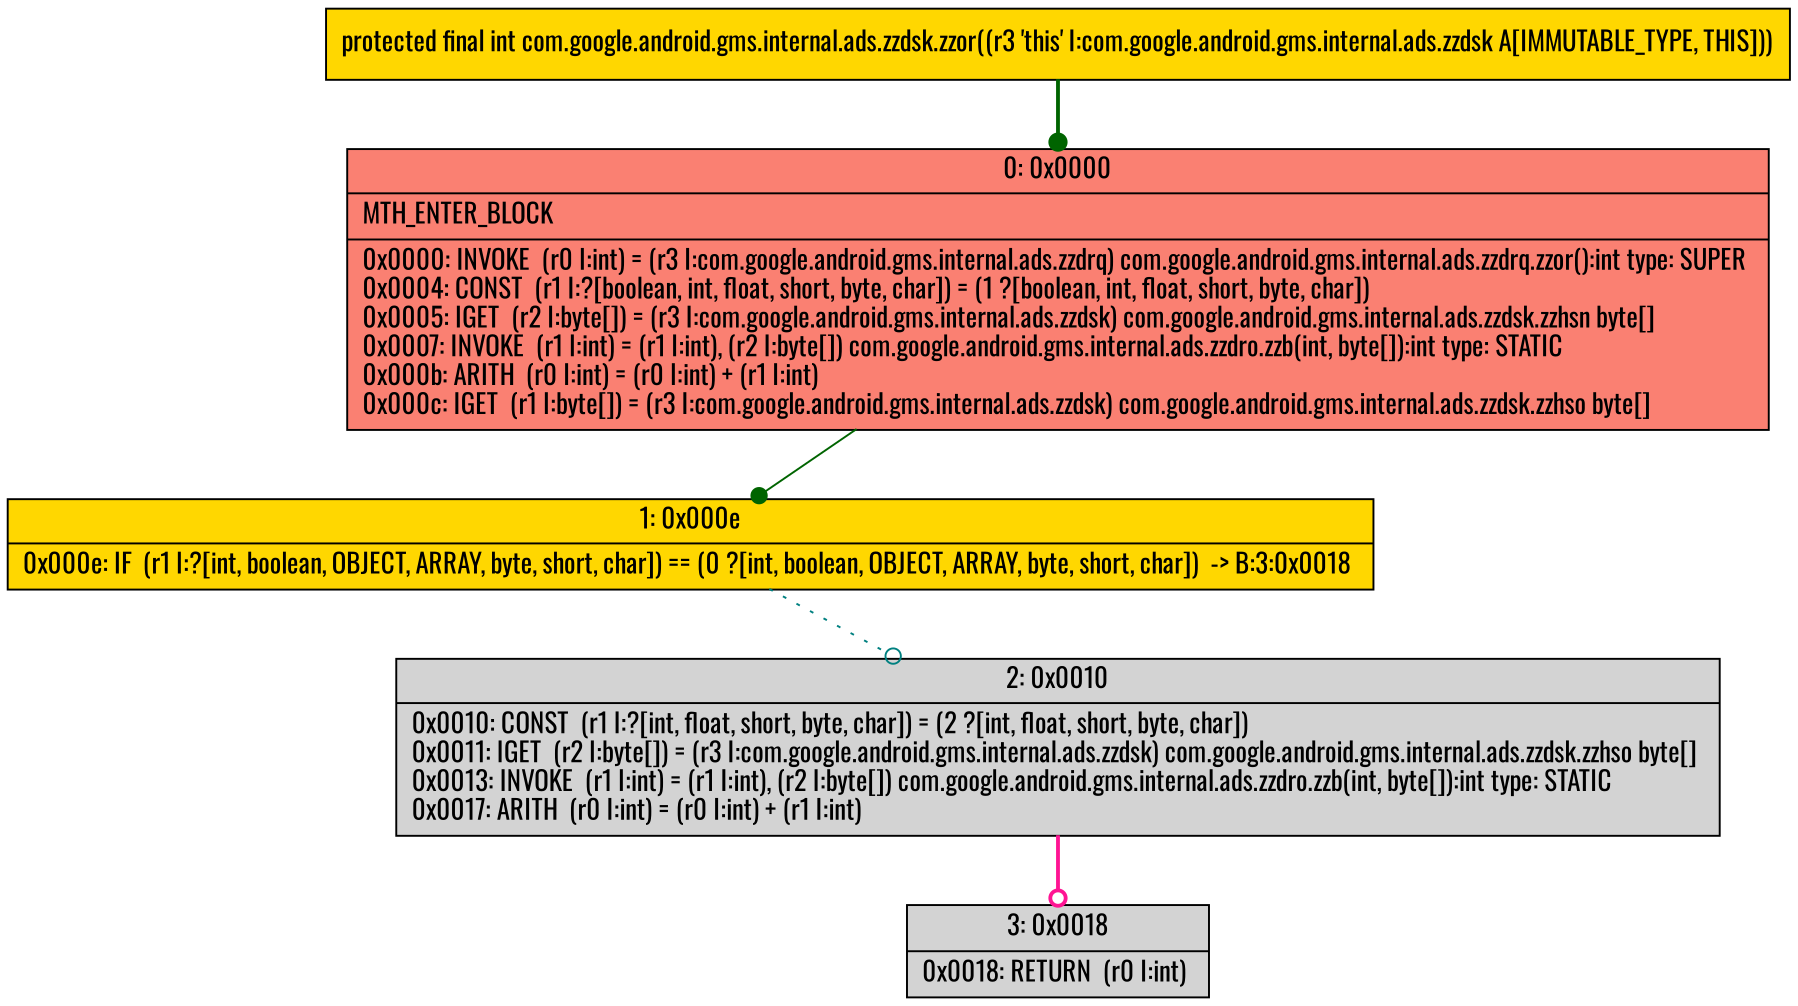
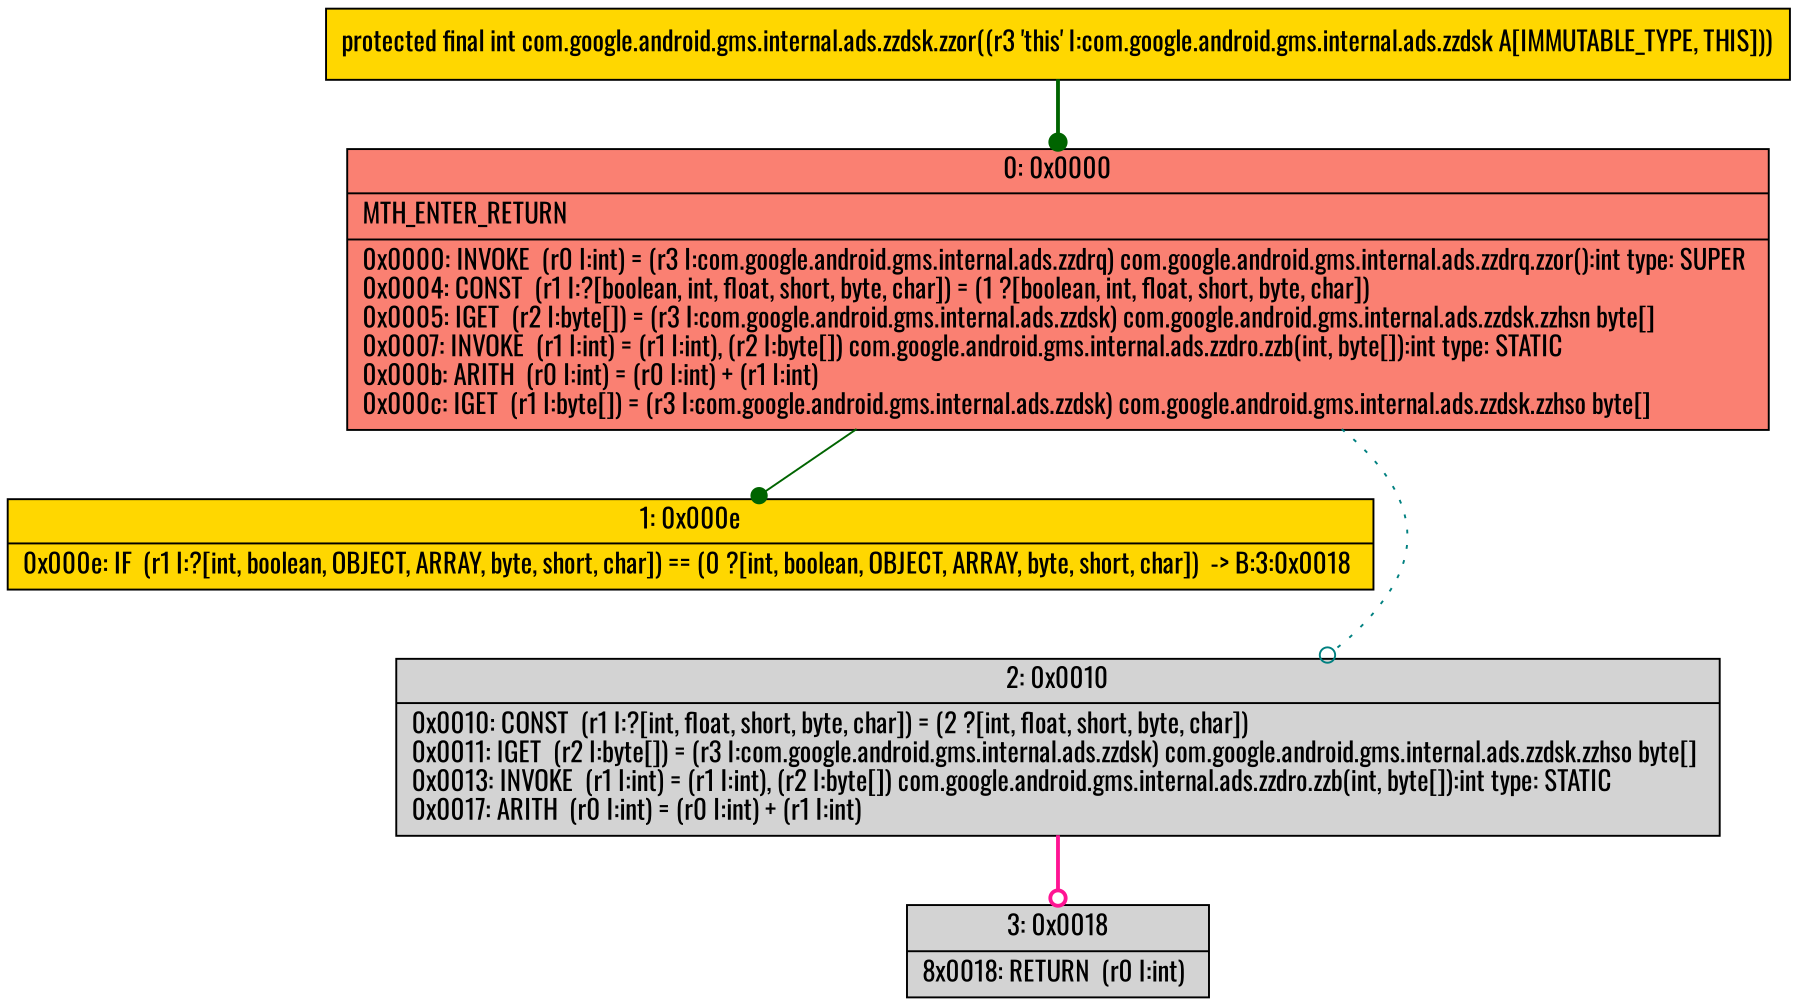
node "0: 0x0000": text "MTH_ENTER_BLOCK" -> "MTH_ENTER_RETURN"
edge "1: 0x000e" -> "2: 0x0010": now "0: 0x0000" -> "2: 0x0010"
node "3: 0x0018": text "0x0018: RETURN  (r0 I:int)" -> "8x0018: RETURN  (r0 I:int)"
